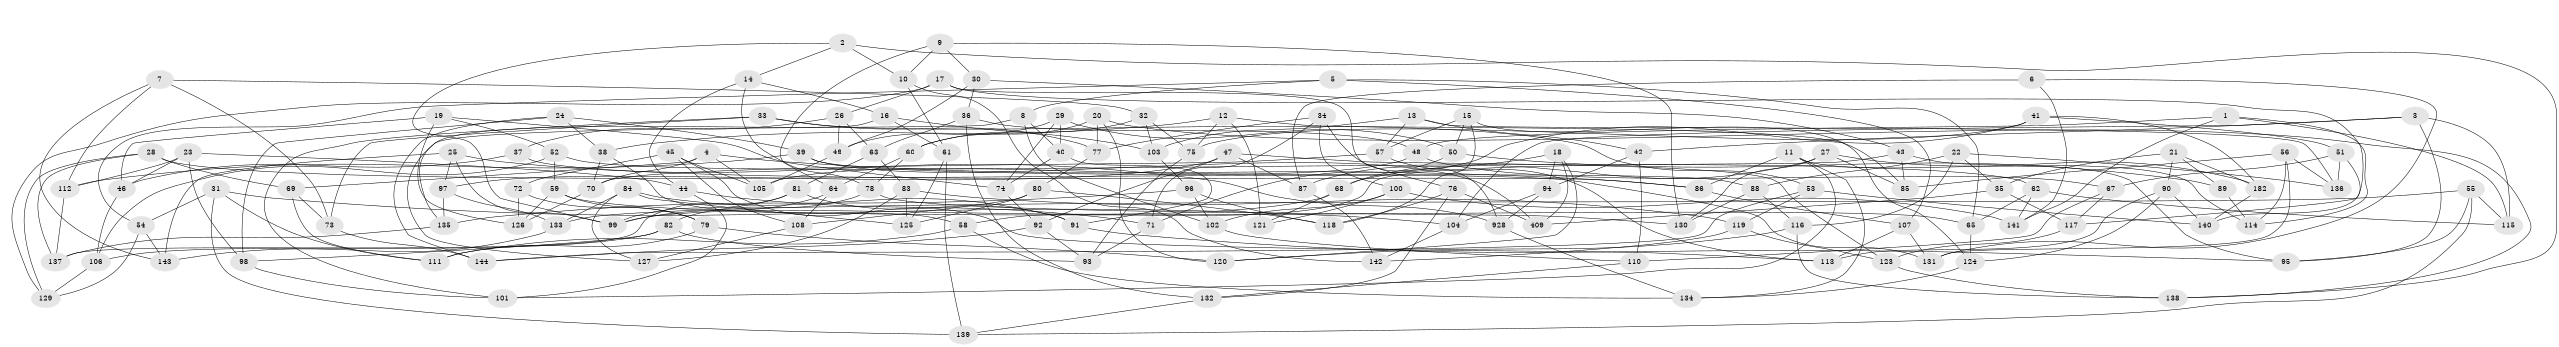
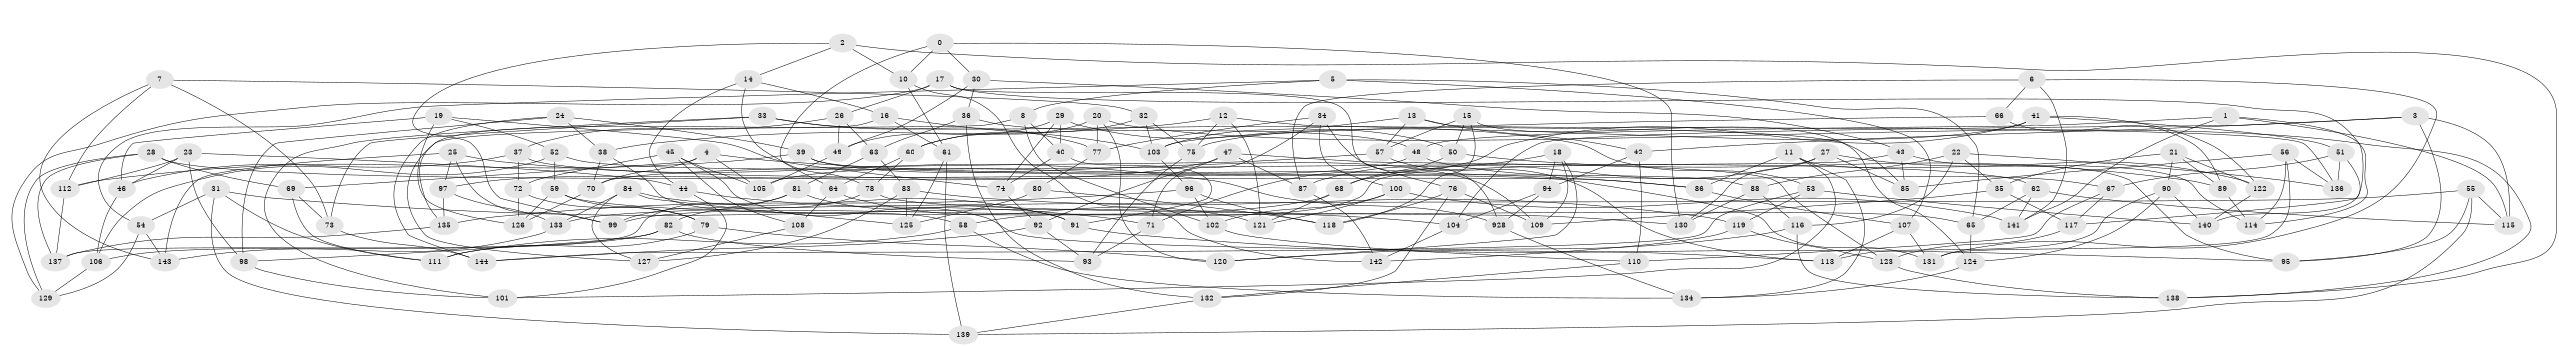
node "9": label "9" -> "0"
node "66": added
edge "37" -- "72": added
node "182": label "182" -> "122"
edge "64" -- "99": now "64" -- "121"
edge "80" -- "108": removed
node "409": label "409" -> "109"
